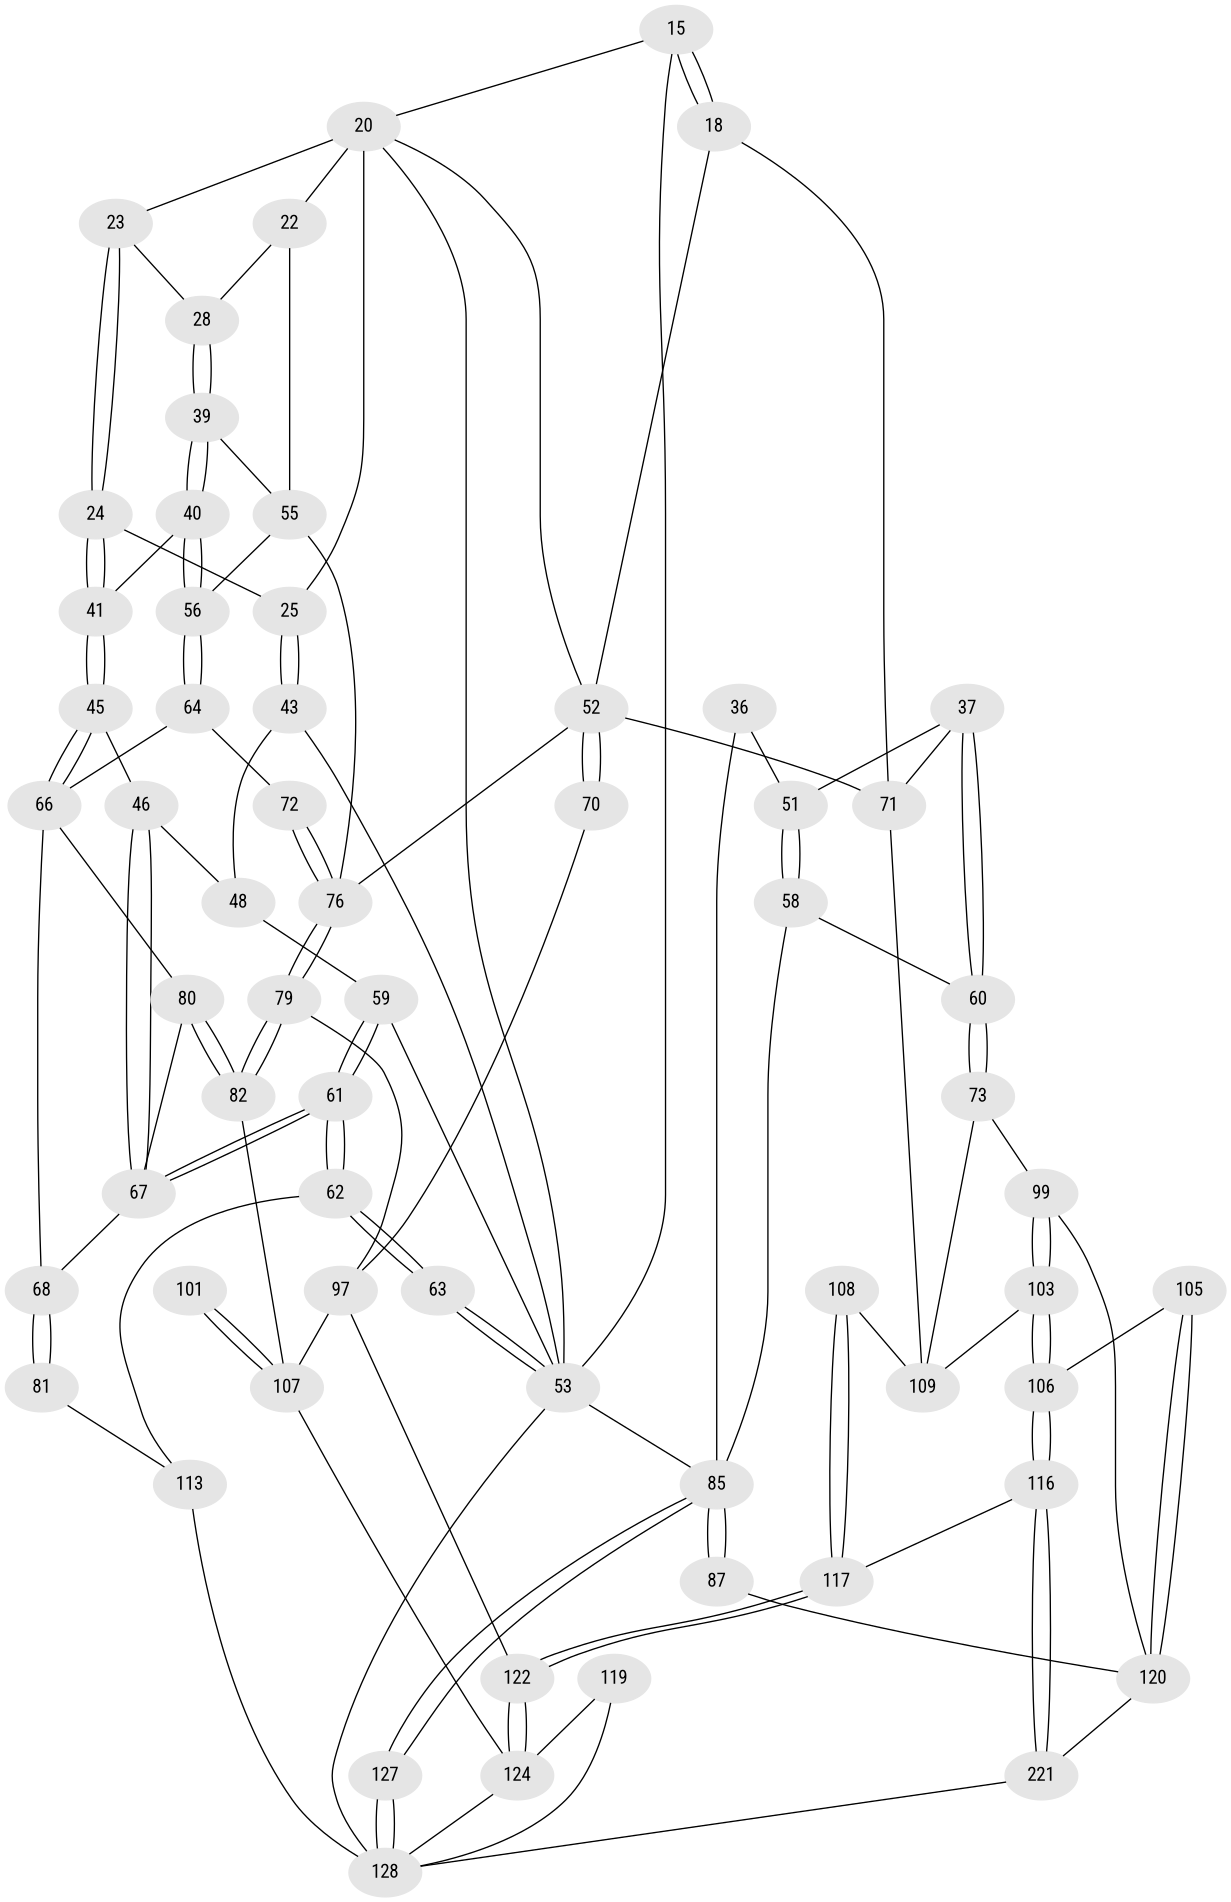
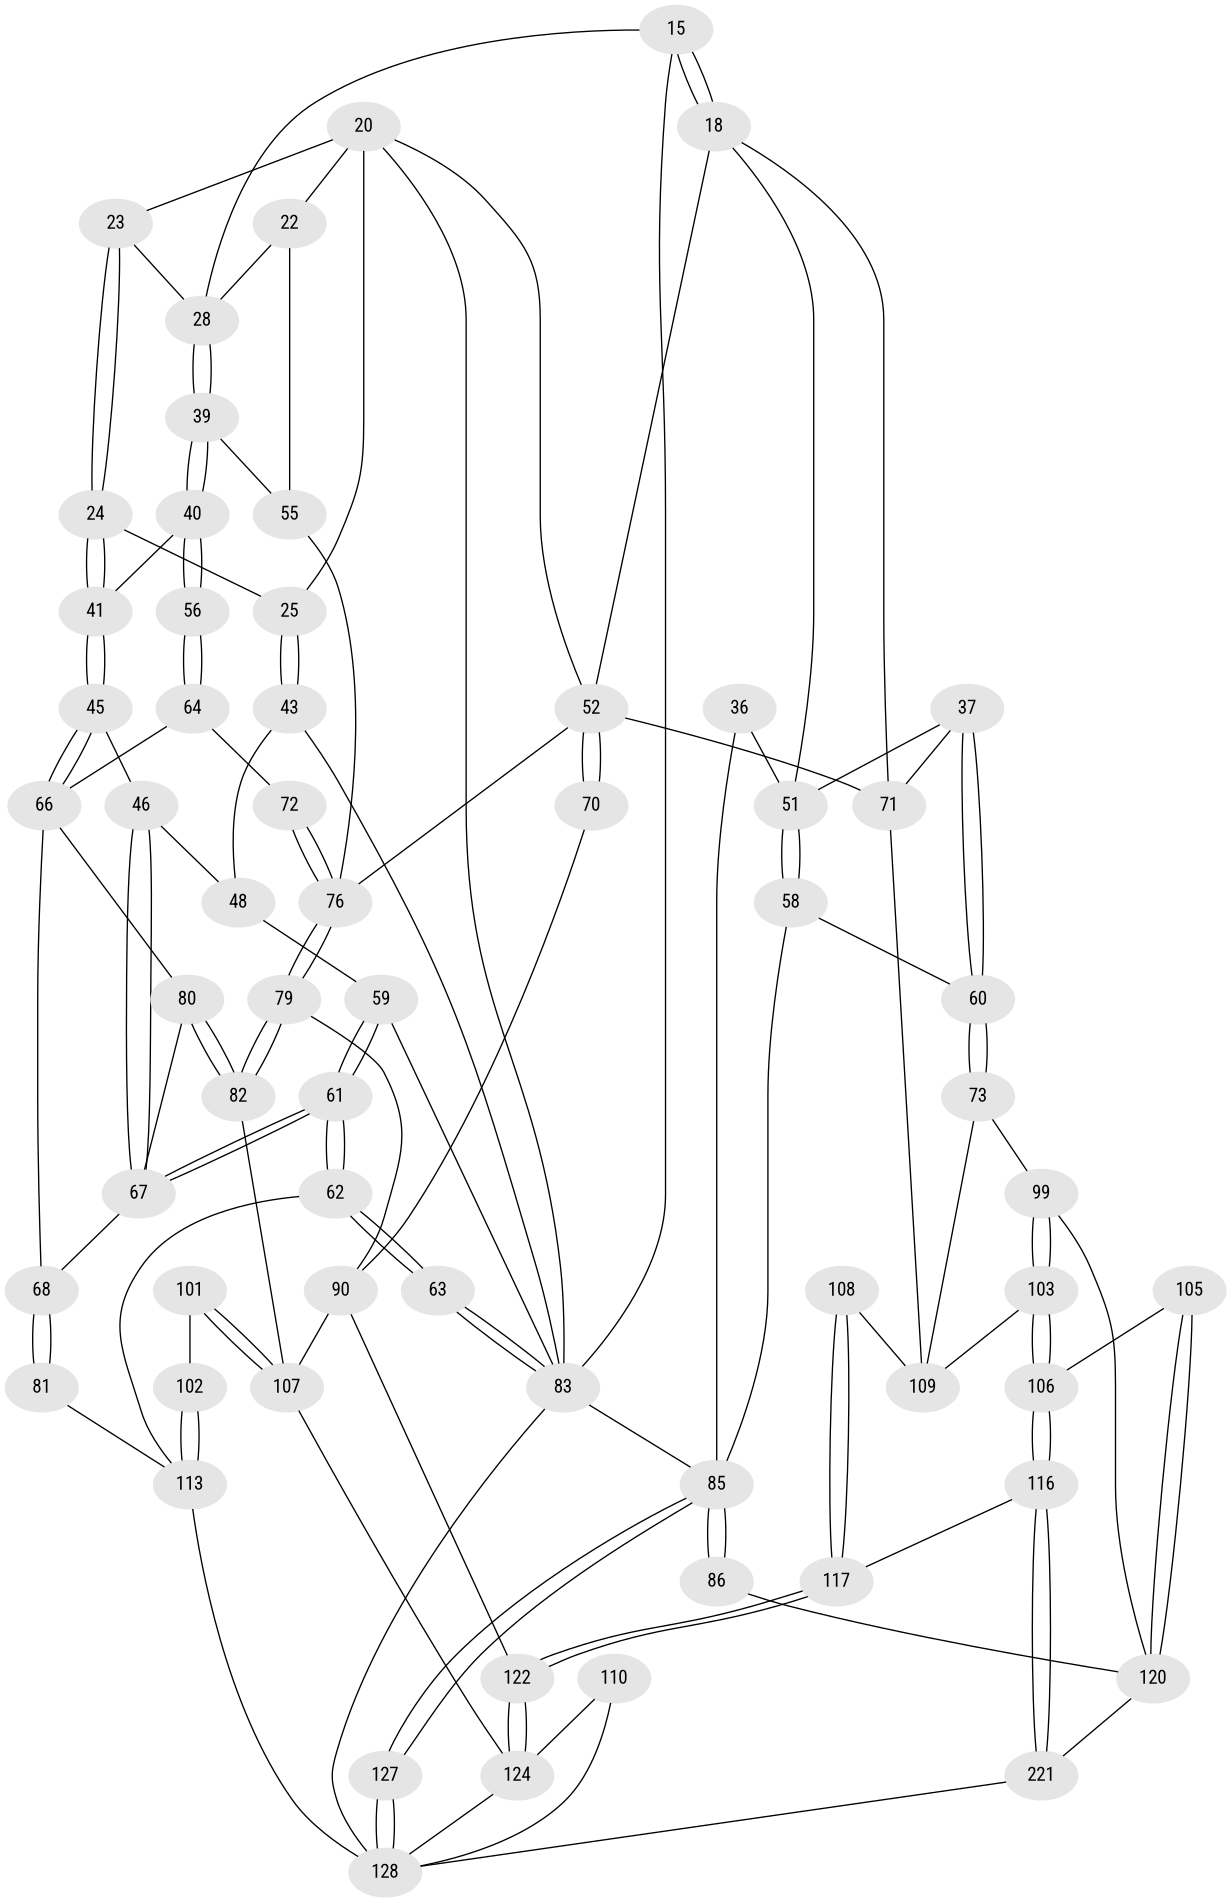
edge "15" -- "20": now "15" -- "28"
edge "18" -- "51": added
edge "55" -- "56": removed
node "97": label "97" -> "90"
node "102": added
node "53": label "53" -> "83"
node "87": label "87" -> "86"
node "119": label "119" -> "110"
